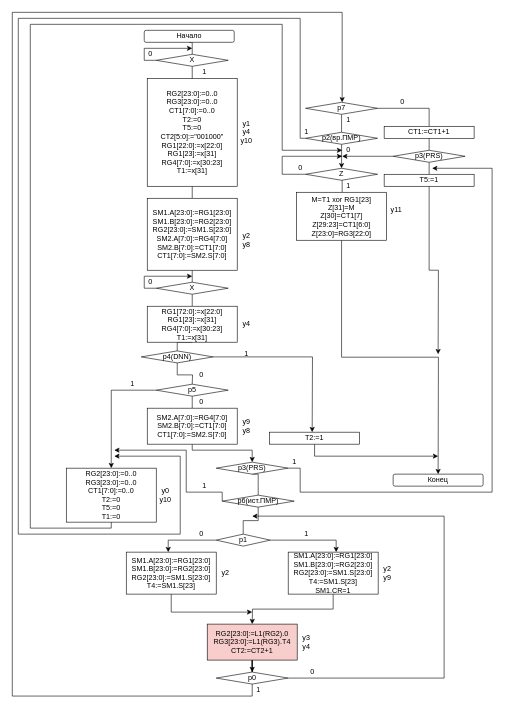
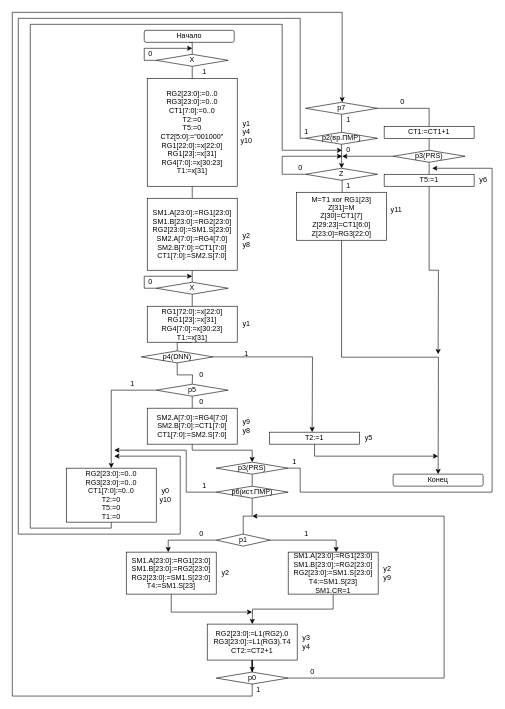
node "y6": added
node "y4": label "y4" -> "y1"
node "y5": added
node "p6(ист.ПМР)": moved (258, 501) -> (252, 492)
node "RG2[23:0]:=L1(RG2).0 RG3[23:0]:=L1(RG3).T4 CT2:=CT2+1": fillcolor #f8cecc -> #ffffff
